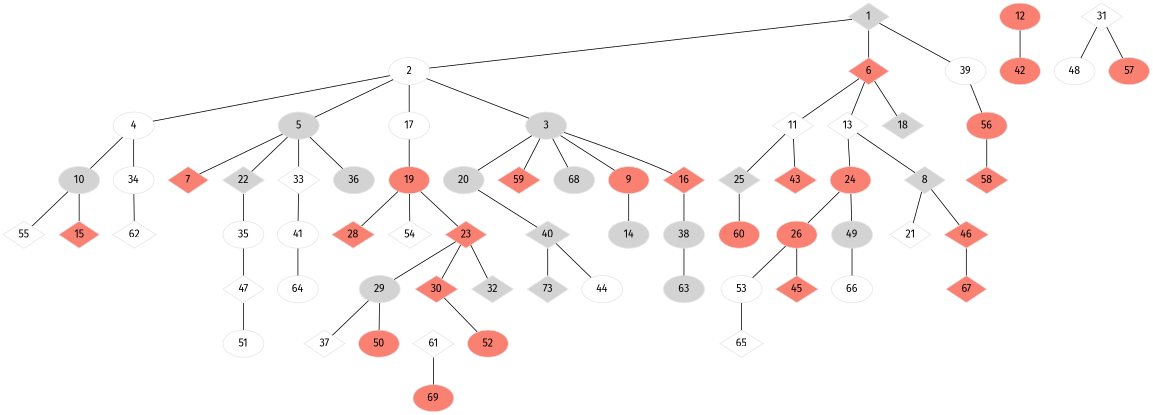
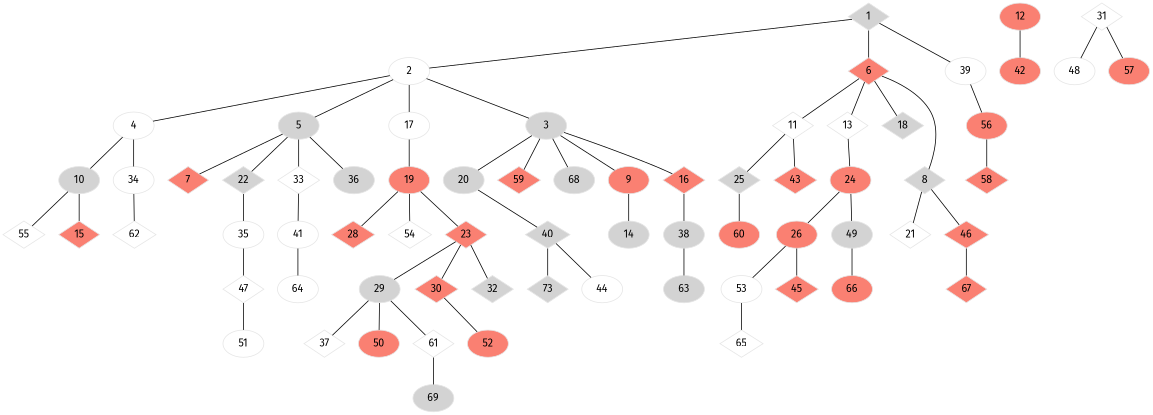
edge "13" -- "8": now "6" -- "8"
node "66": fillcolor white -> salmon
edge "29" -- "61": added
node "69": fillcolor salmon -> lightgrey
